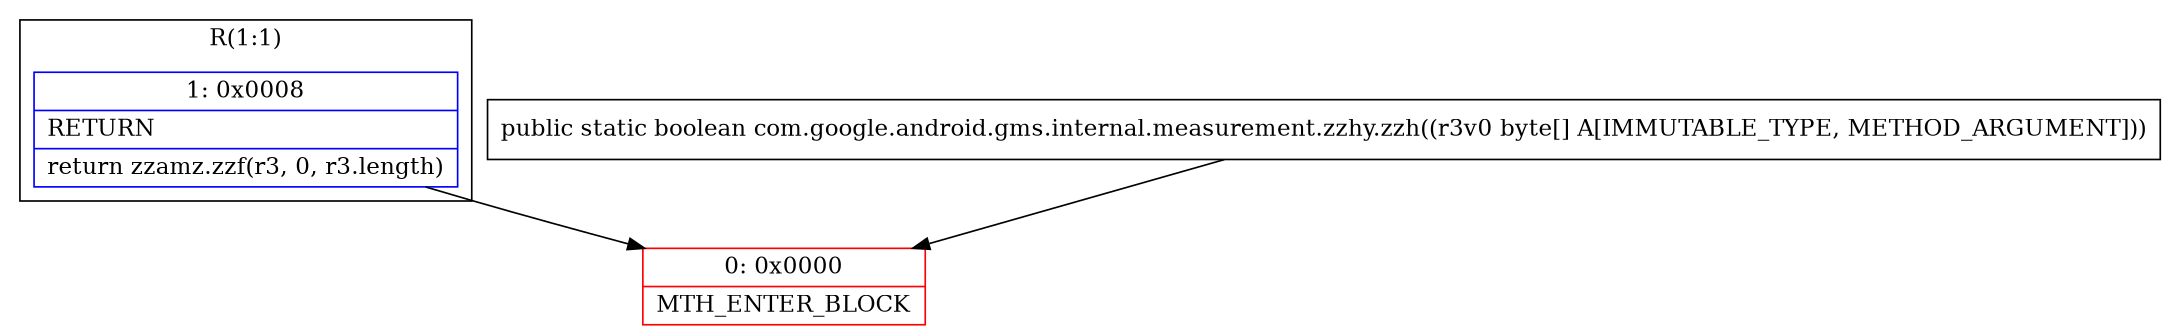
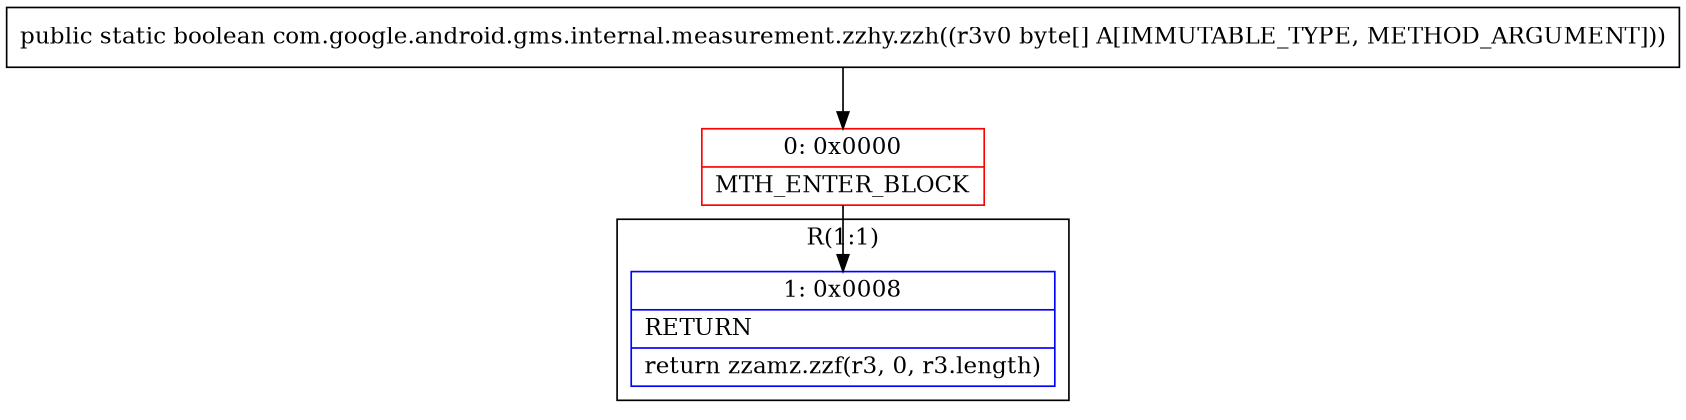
edge "1: 0x0008" -> "0: 0x0000": reversed
